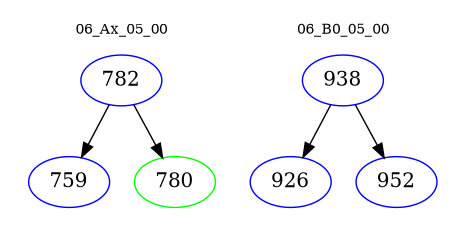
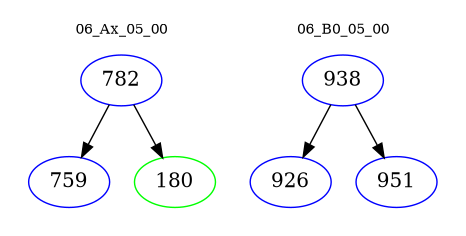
node "780": label "780" -> "180"
node "952": label "952" -> "951"
